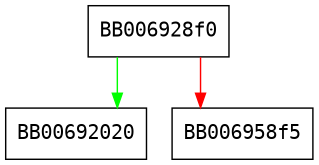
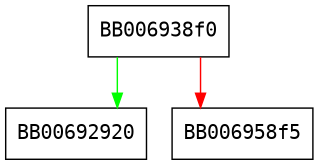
node "BB006928f0": label "BB006928f0" -> "BB006938f0"
node "BB00692020": label "BB00692020" -> "BB00692920"
